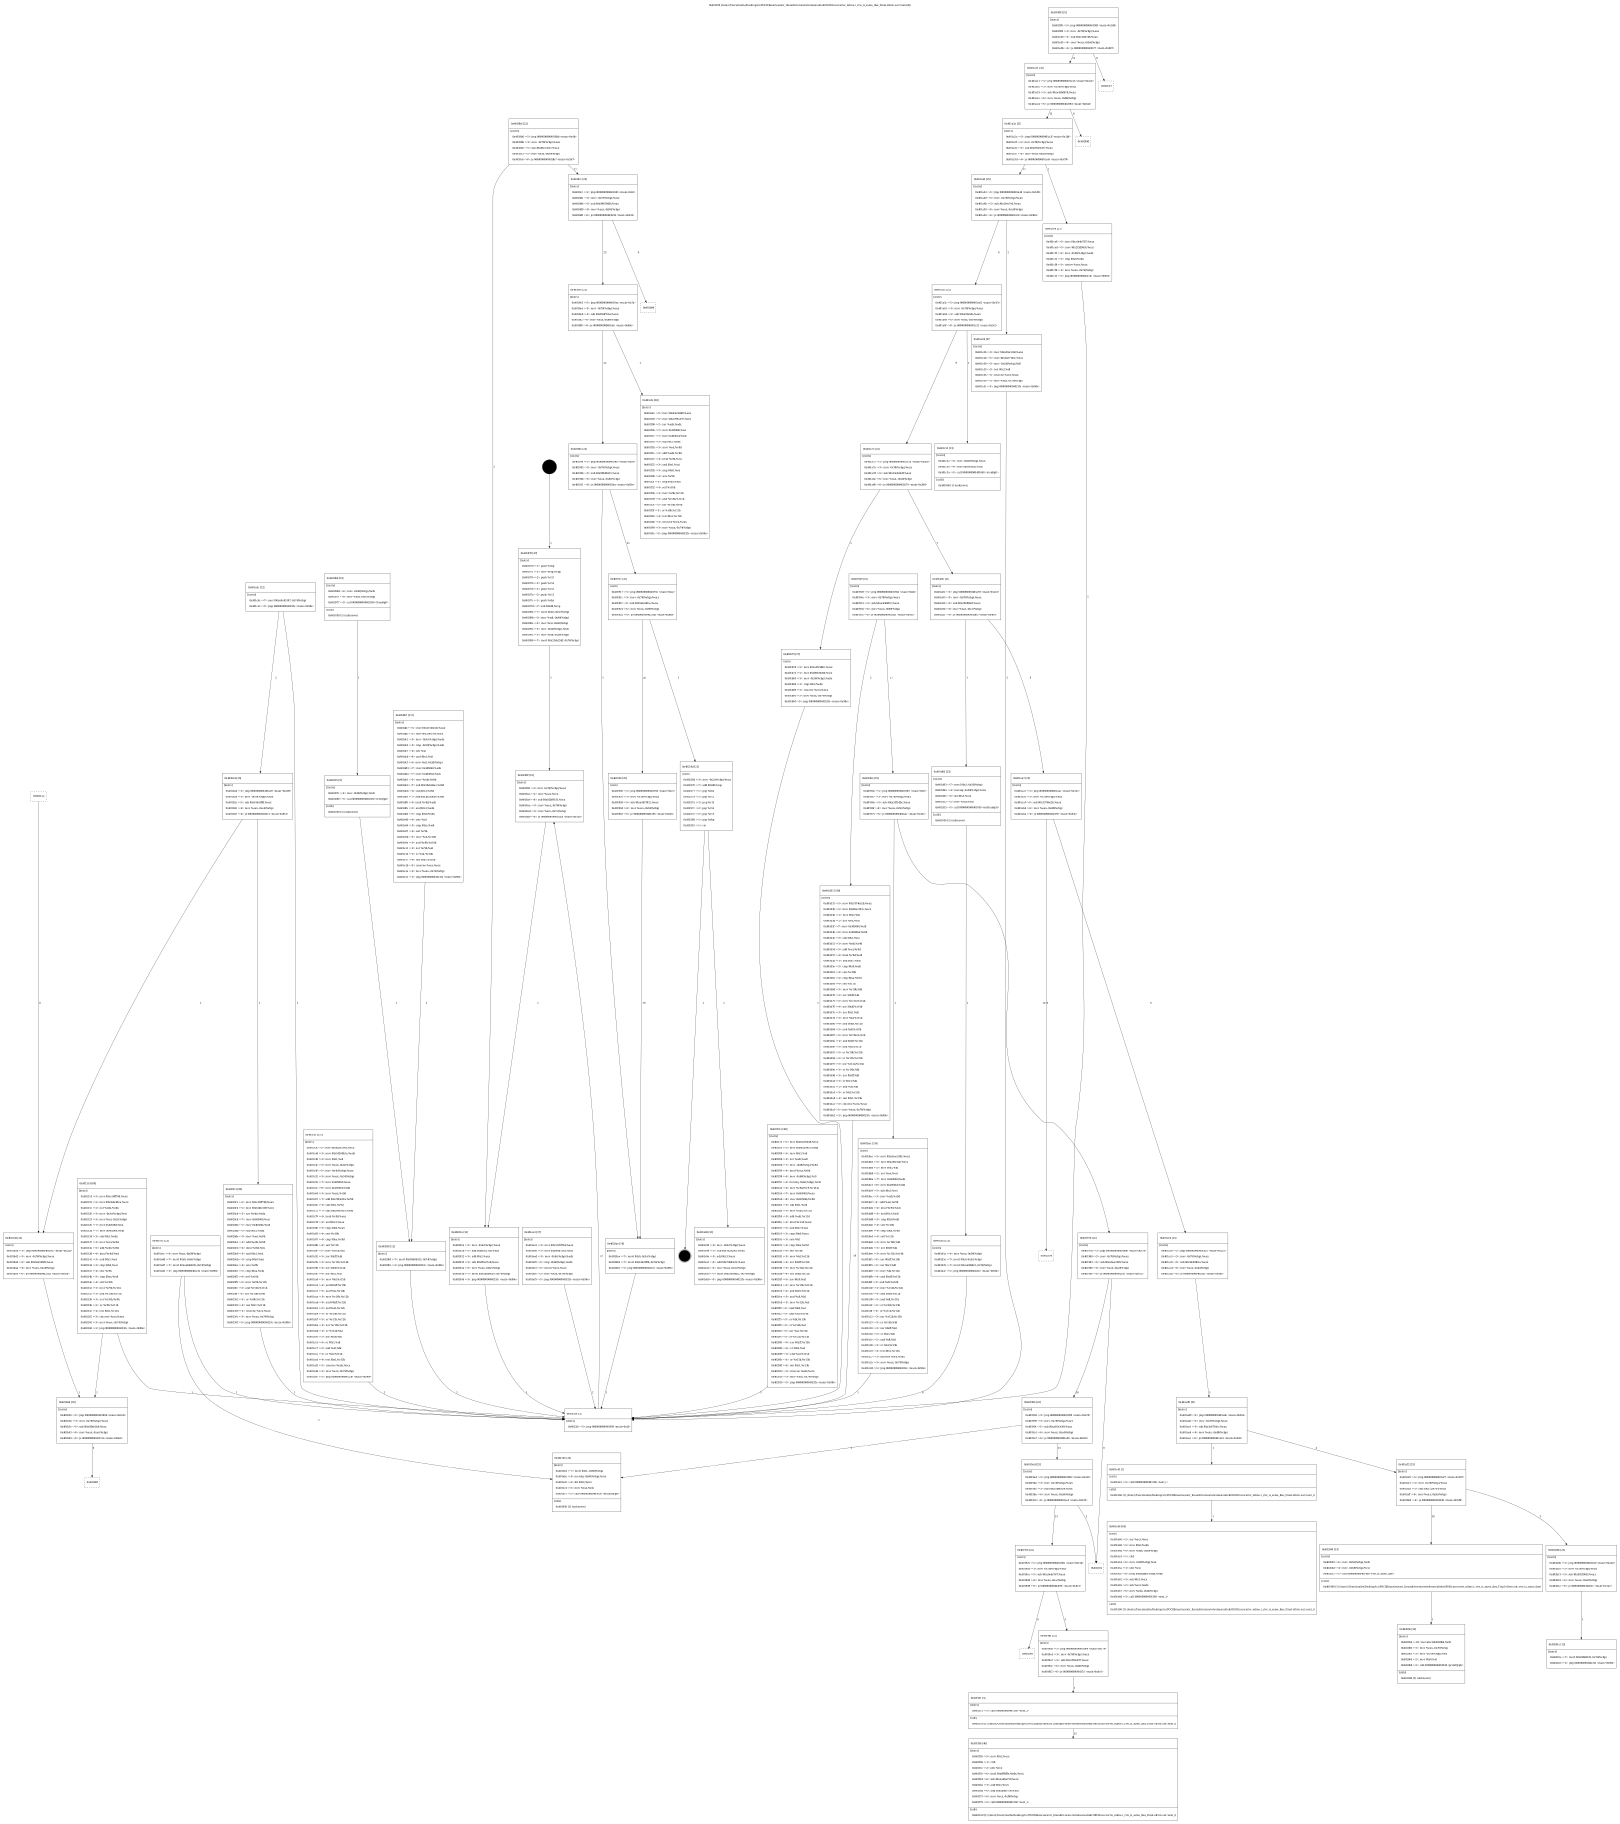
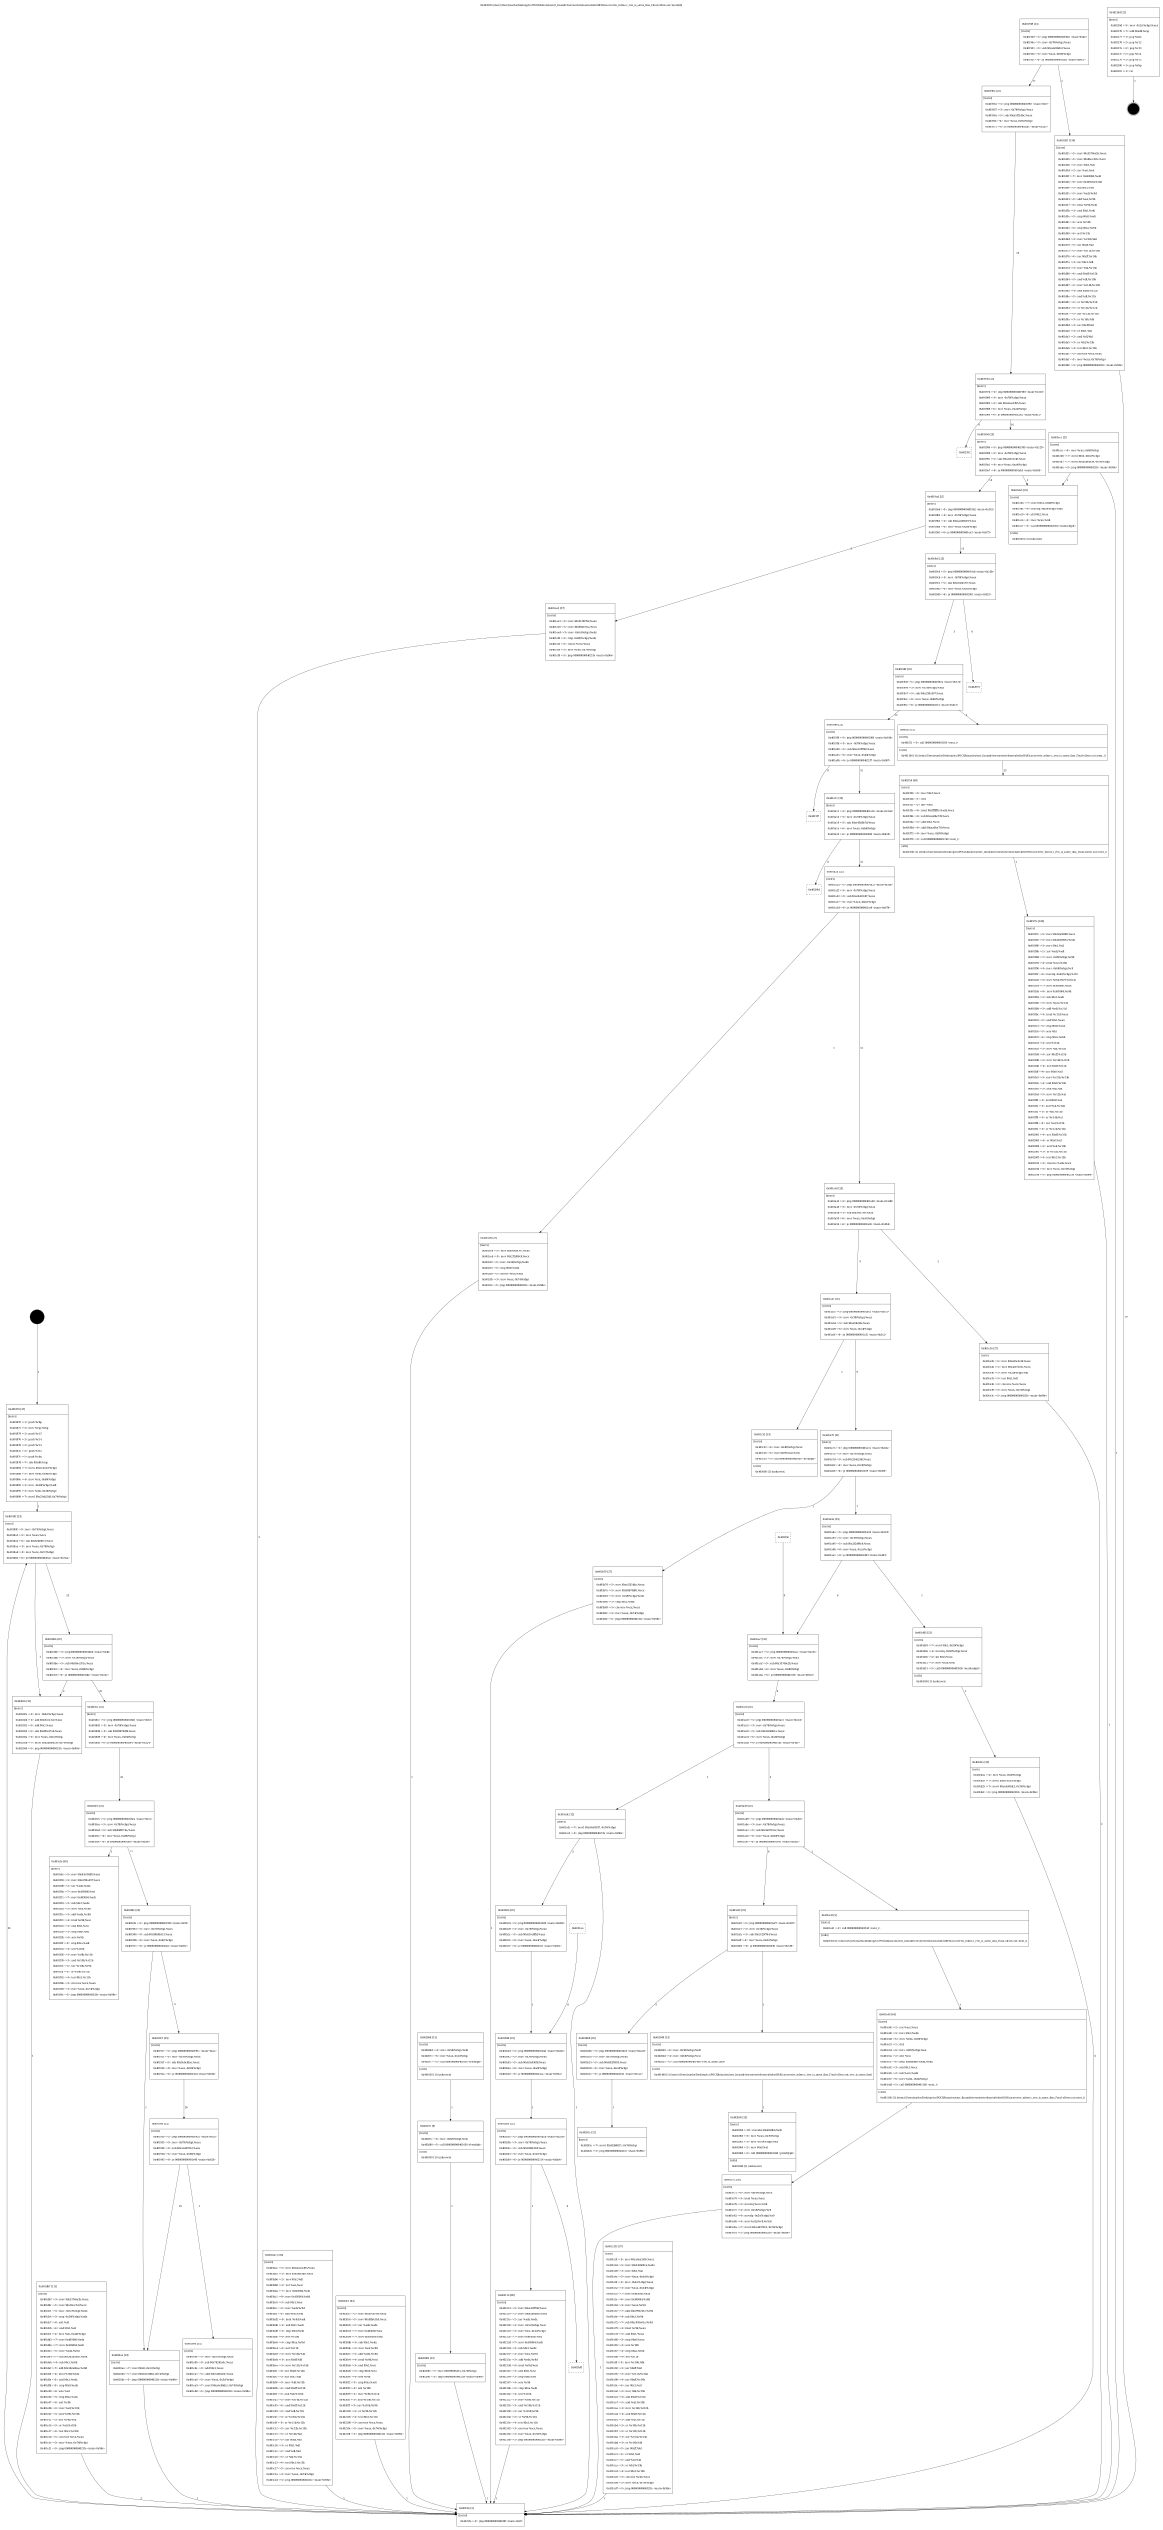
node "0x401b94": removed
edge "0x401917 [25]" -> "0x40216d [21]": removed, label "1"
edge "0x4019df [25]" -> "0x4019f8 [25]": added, label "12"
edge "0x401f56 [40]" -> "0x401f7e [160]": added, label "1"
edge "0x401962 [25]" -> "0x401bac [134]": removed, label "1"
edge "0x401b24 [25]" -> "0x4020c1 [83]": removed, label "1"
edge "0x40216d [21]" -> "0x401e96 [31]": now "0x401930 [25]" -> "0x401e96 [31]"
edge "0x401aa7 [25]" -> "0x40219e": reversed
edge "0x401db7 [111]" -> "0x402085 [12]": now "0x401db7 [111]" -> "0x4021fe [5]"
edge "0x402114 [89]" -> "0x401b56 [25]": reversed
edge "0x401af2 [25]" -> "0x402049 [13]": label " 20" -> " 1"
edge "0x4019ad [25]" -> "0x402182": now "0x4019ad [25]" -> "0x401ee3 [27]"
edge "0x40189f [23]" -> "0x4018b6 [22]": added, label "25"
edge "0x401ac0 [25]" -> "0x401cdc [12]": added, label "1"
node "0x401e72 [36]": added
